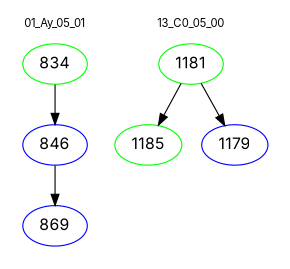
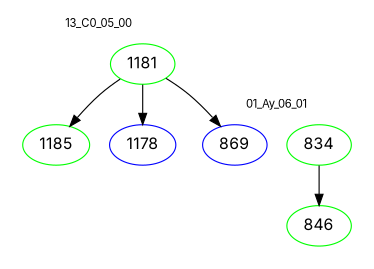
cluster "01_Ay_05_01": label "01_Ay_05_01" -> "01_Ay_06_01"
node "846": color blue -> green
node "1179": label "1179" -> "1178"
edge "846" -> "869": now "1181" -> "869"
